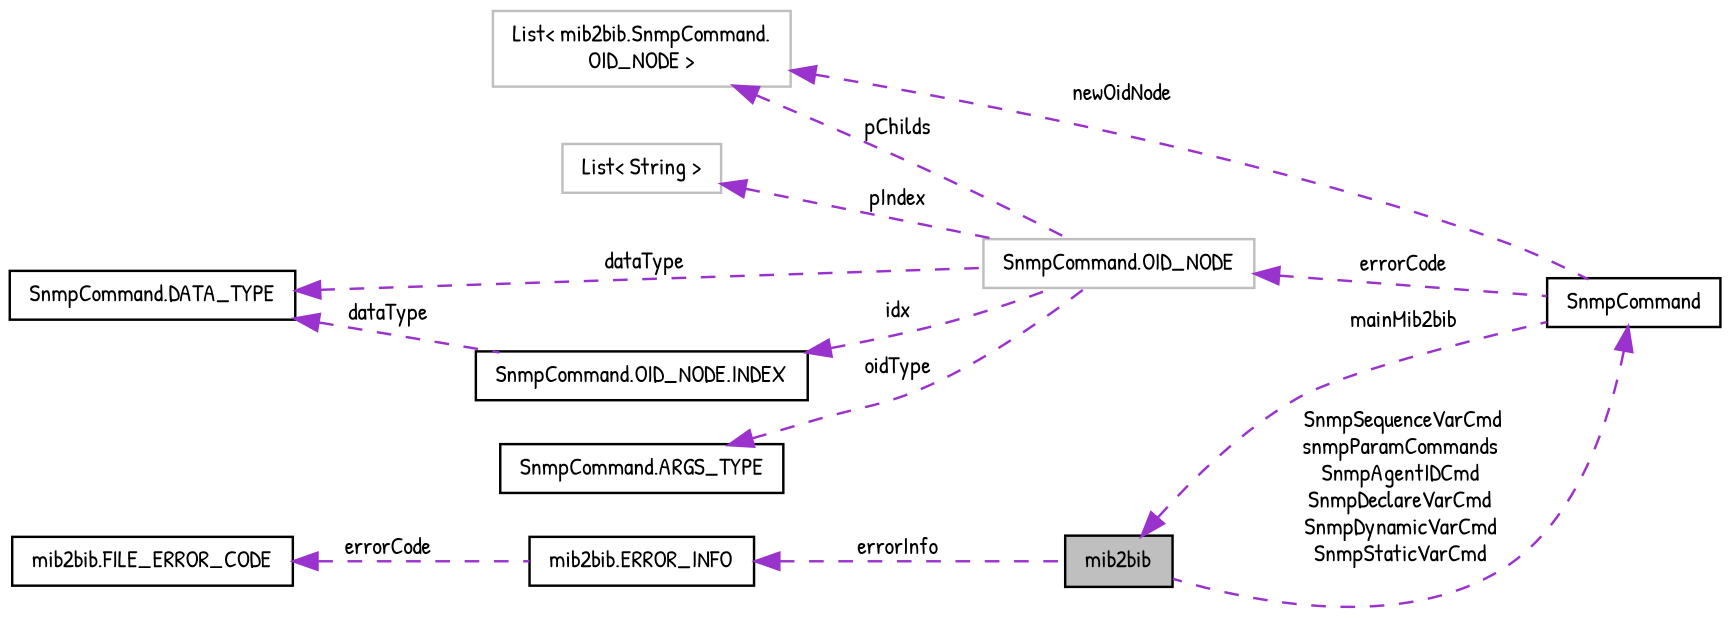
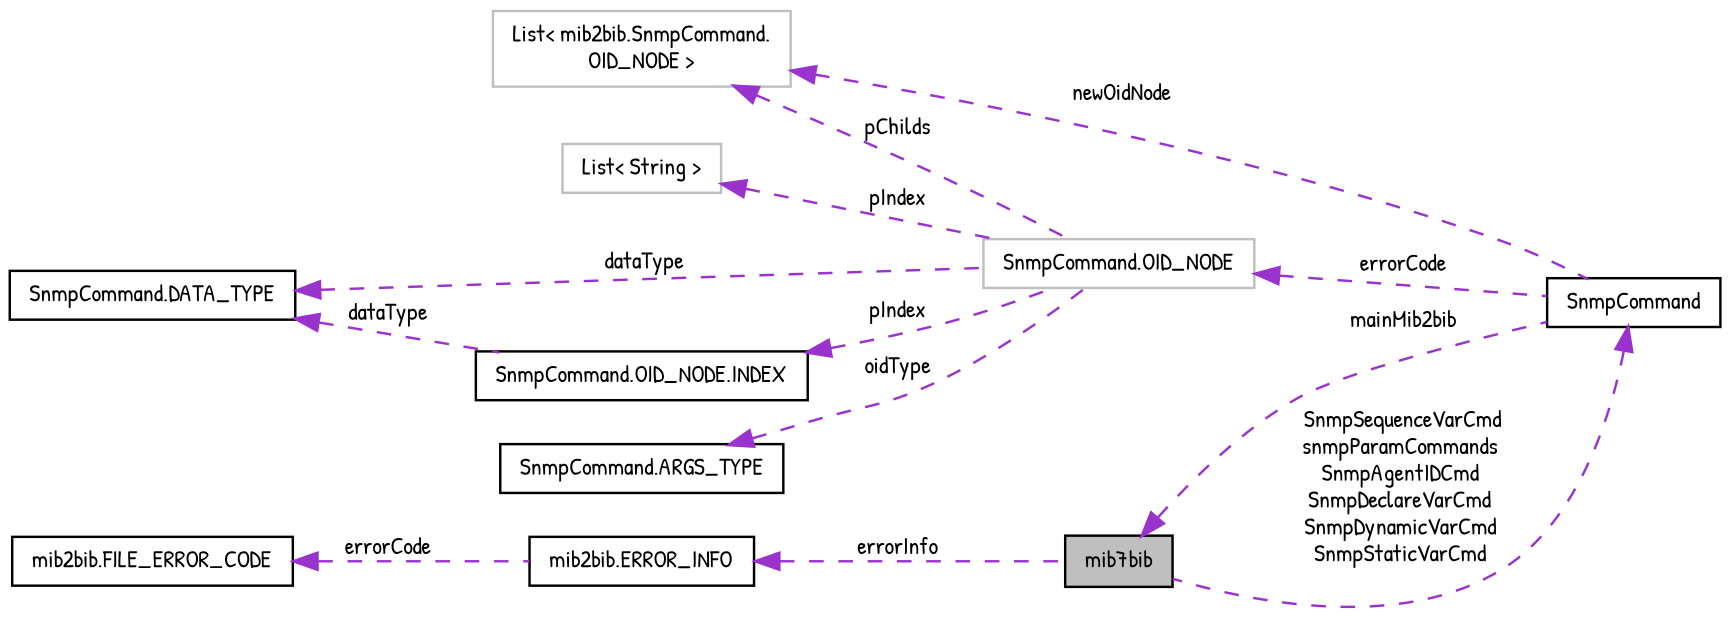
edge "SnmpCommand.OID_NODE" -> "SnmpCommand.OID_NODE.INDEX": label " idx" -> " pIndex"
node "mib2bib": label "mib2bib" -> "mib7bib"
